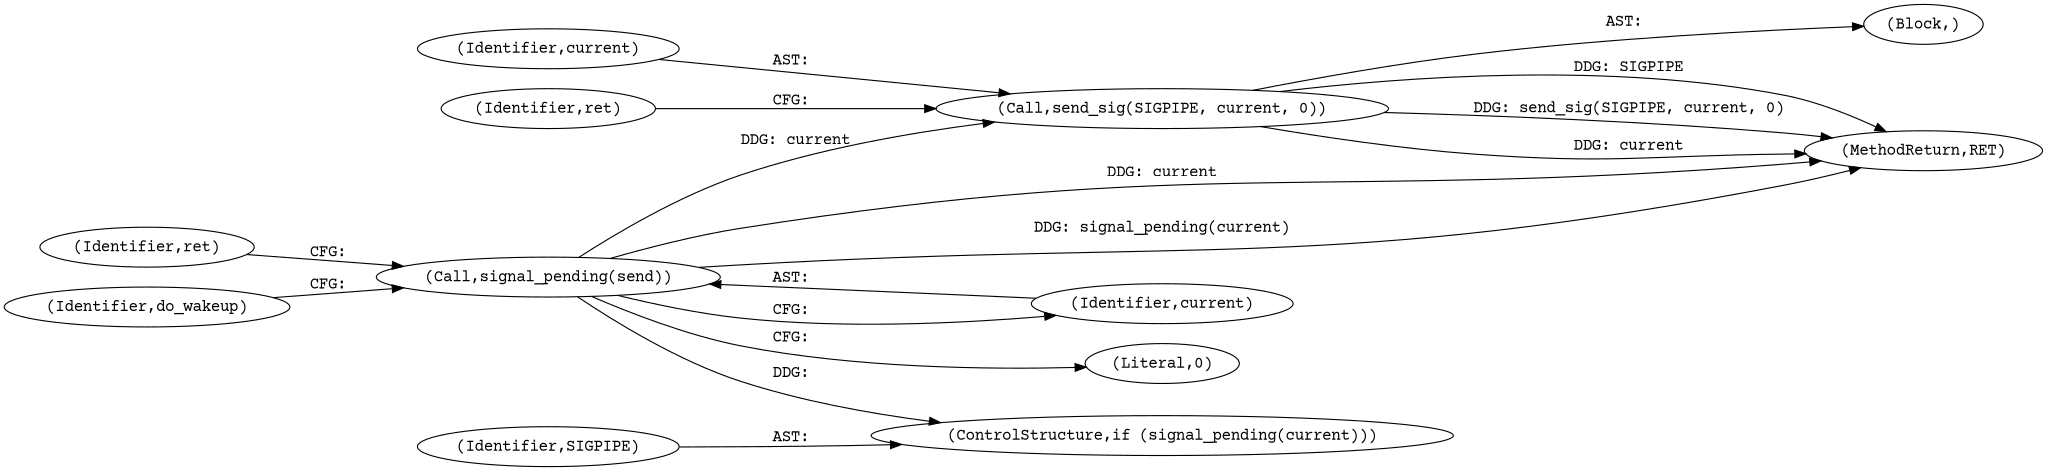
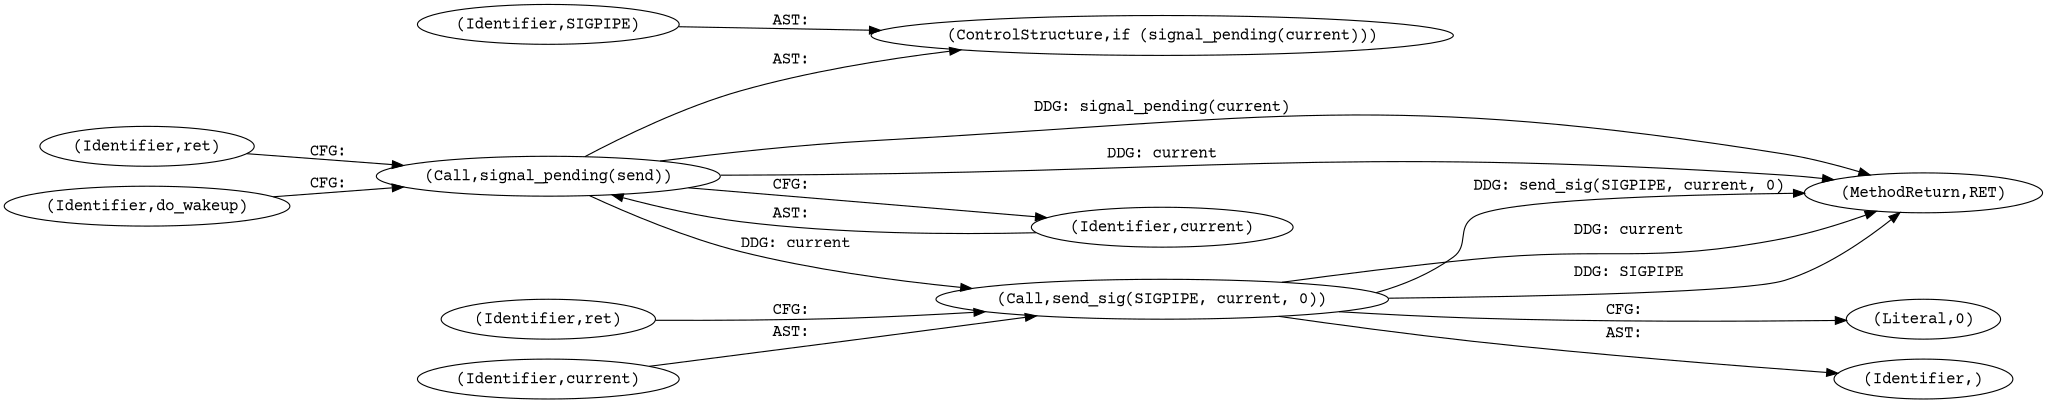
node "(Block,)": label "(Block,)" -> "(Identifier,)"
edge "(Call,signal_pending(send))" -> "(Literal,0)": now "(Call,send_sig(SIGPIPE, current, 0))" -> "(Literal,0)"
edge "(Call,signal_pending(send))" -> "(ControlStructure,if (signal_pending(current)))": label "DDG: " -> "AST: "
